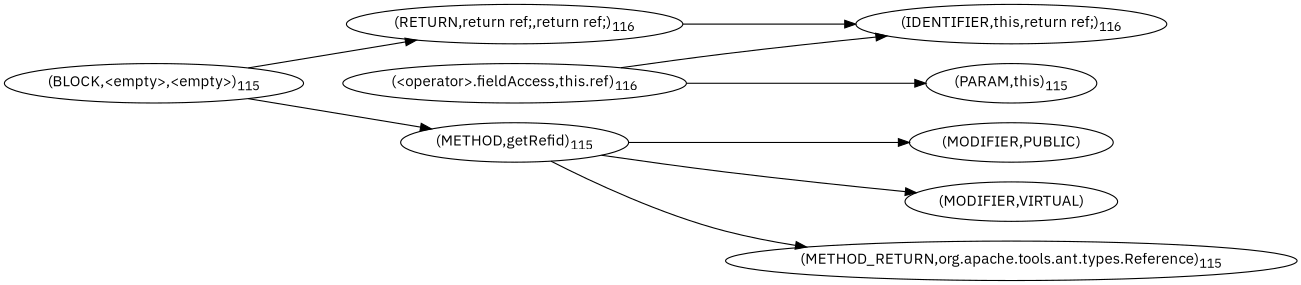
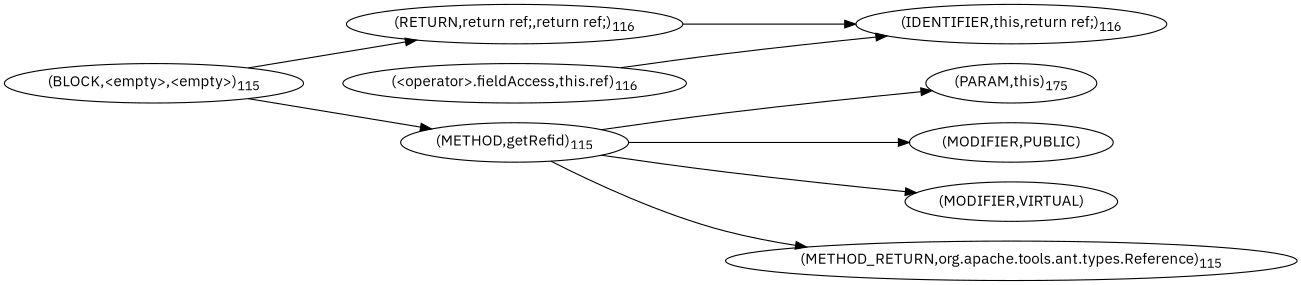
node "(PARAM,this)": text "115" -> "175"
edge "(<operator>.fieldAccess,this.ref)" -> "(PARAM,this)": now "(METHOD,getRefid)" -> "(PARAM,this)"
